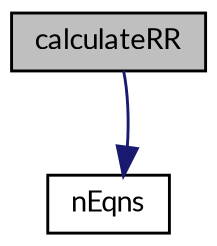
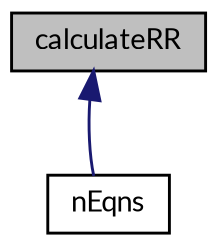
edge "calculateRR" -> "nEqns": reversed
